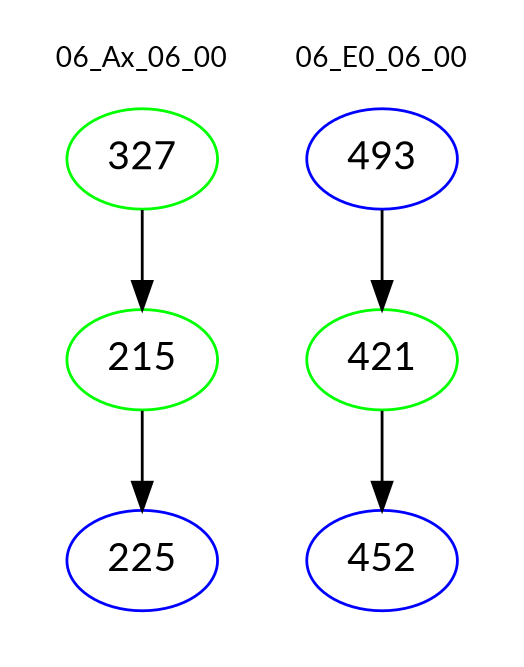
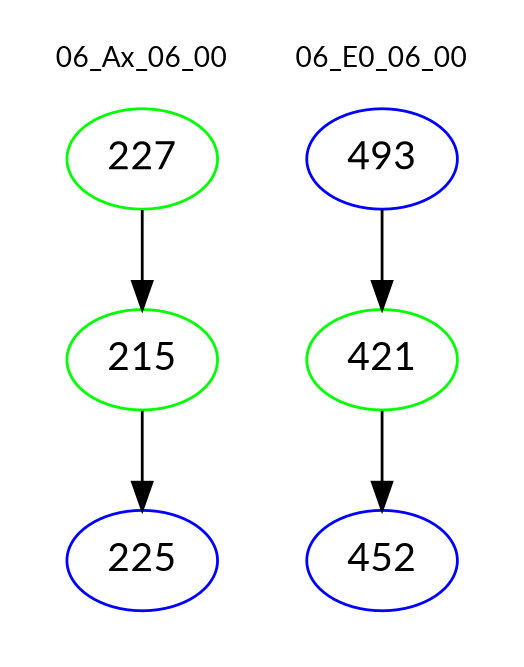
node "327": label "327" -> "227"
